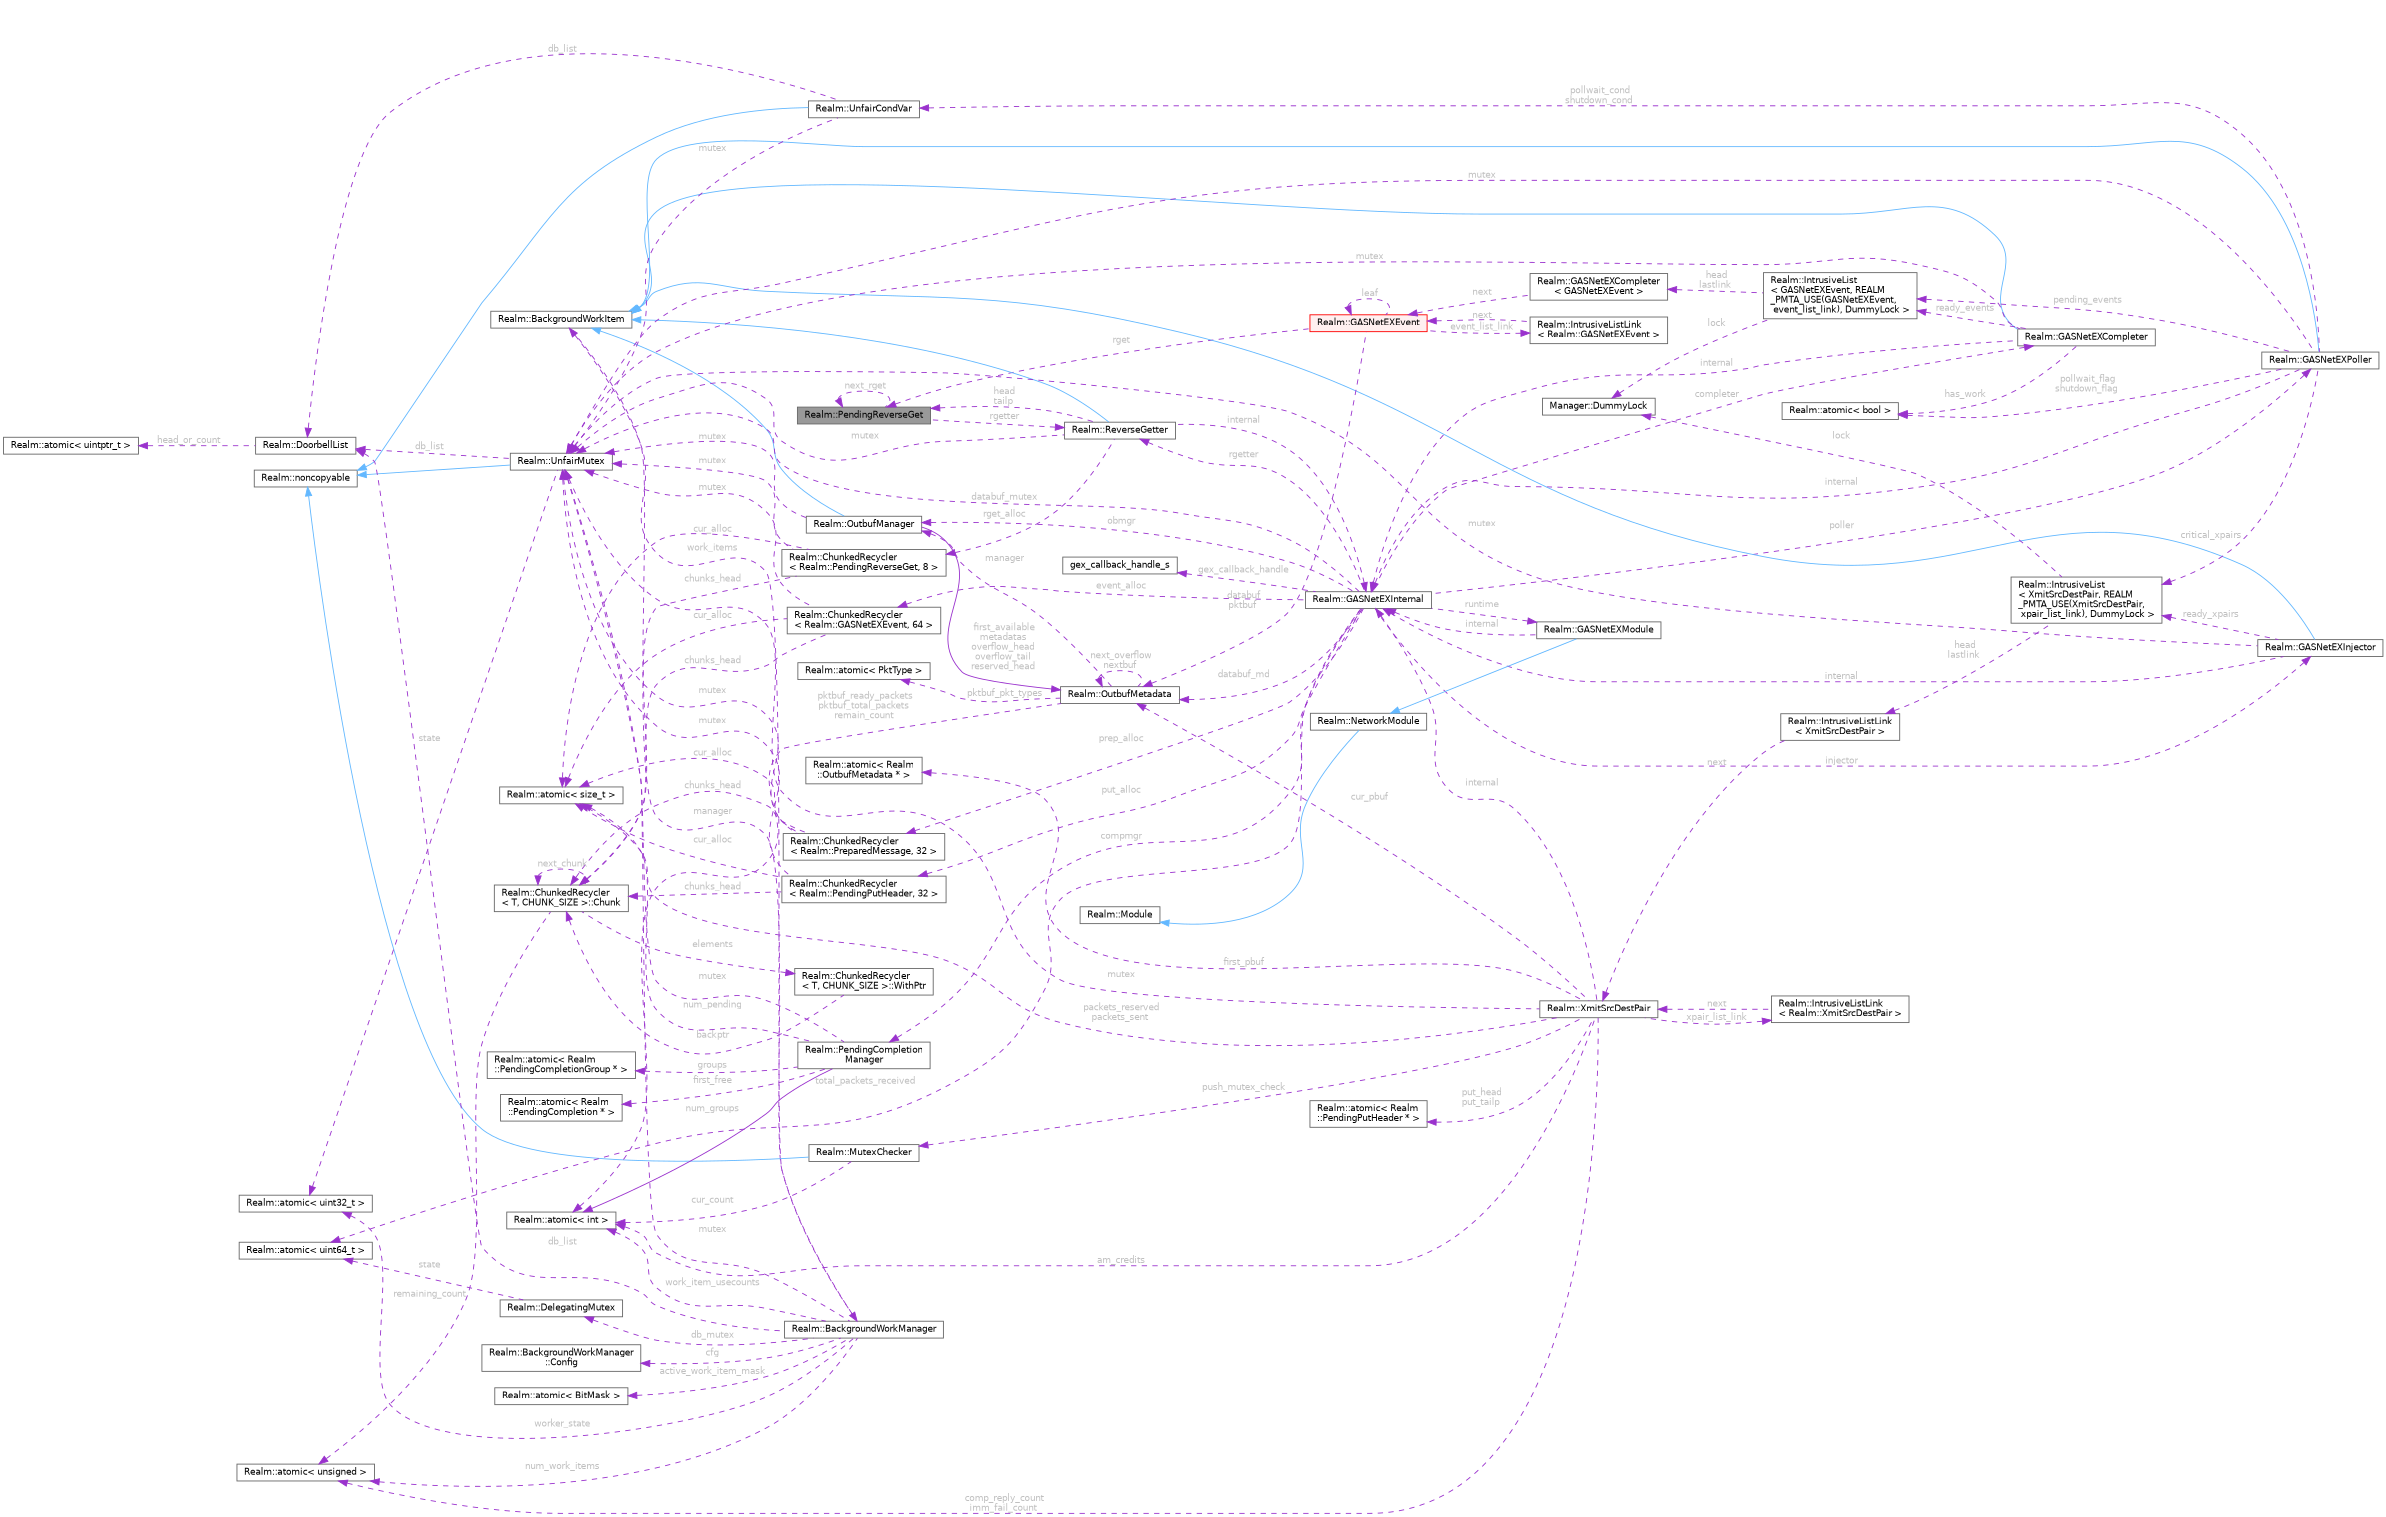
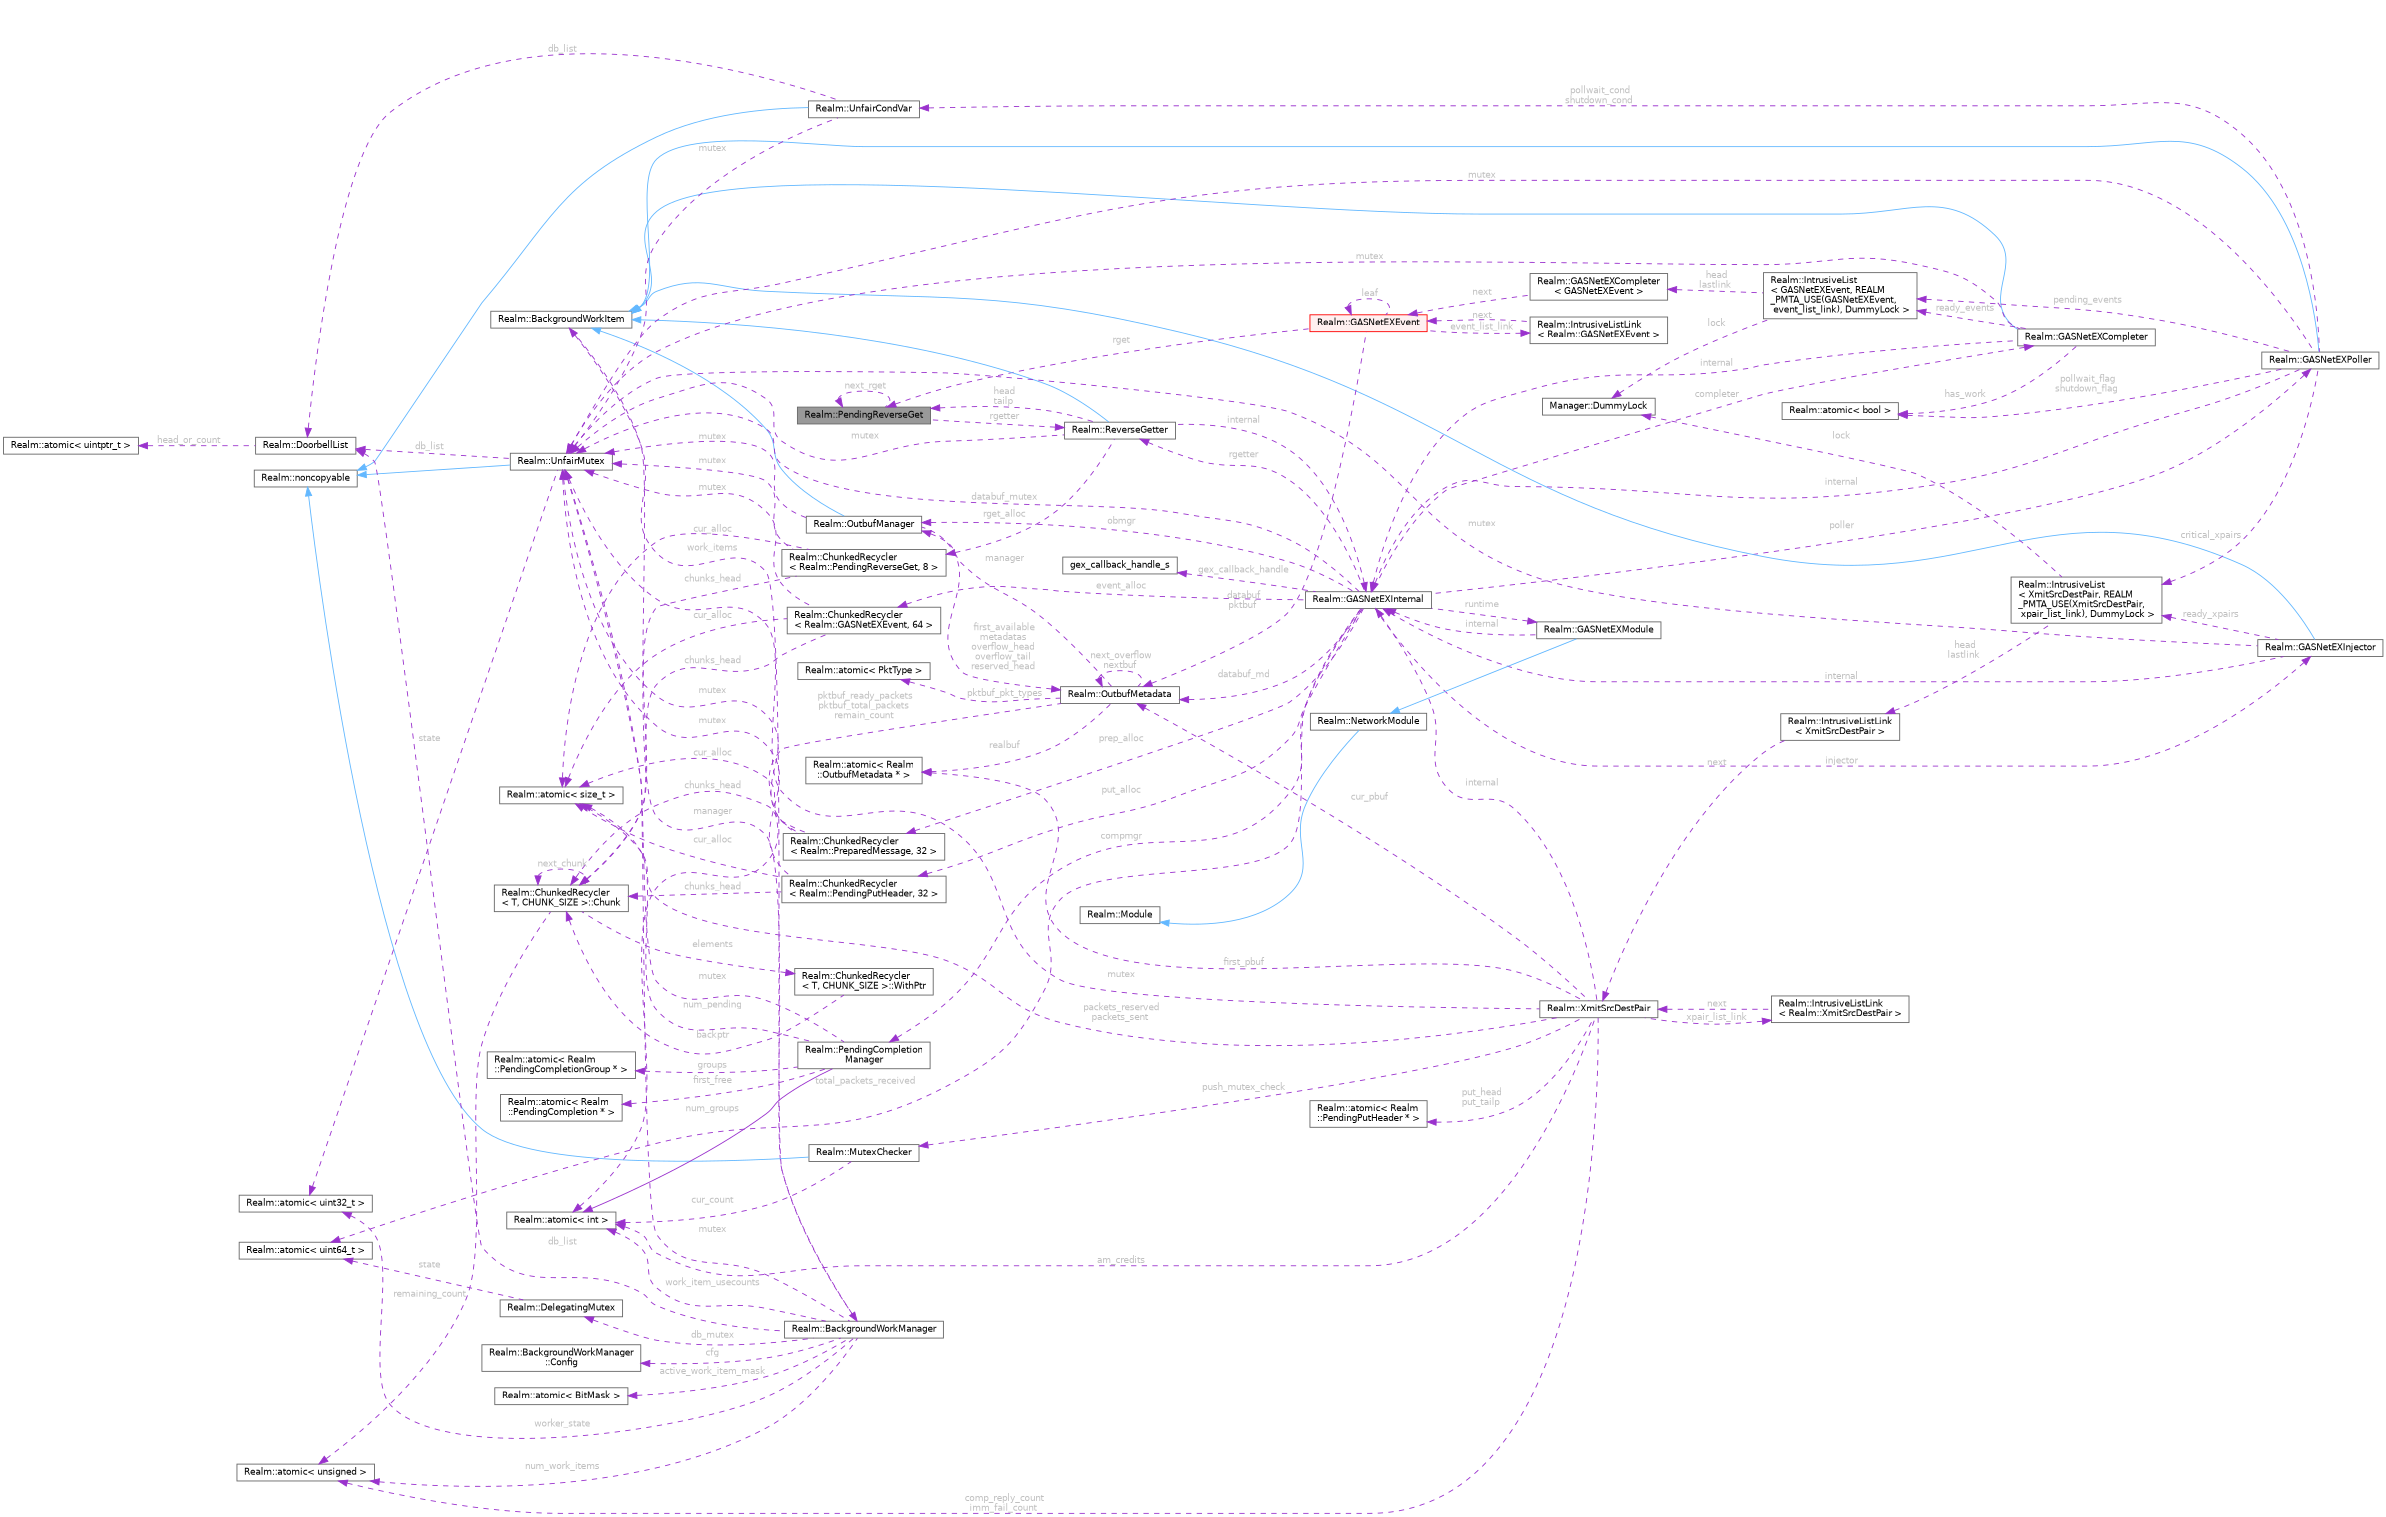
edge "Realm::OutbufManager" -> "Realm::OutbufMetadata": style solid -> dashed
edge "Realm::OutbufMetadata" -> "Realm::atomic< Realm ::OutbufMetadata * >": added, label "realbuf"
